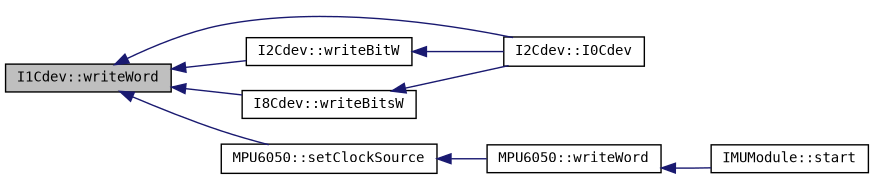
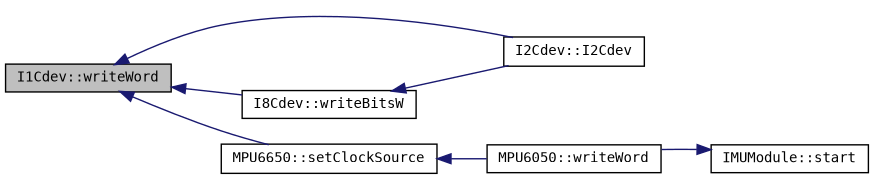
node "I2Cdev::writeBitW": removed
node "I2Cdev::I0Cdev": label "I2Cdev::I0Cdev" -> "I2Cdev::I2Cdev"
node "MPU6050::setClockSource": label "MPU6050::setClockSource" -> "MPU6650::setClockSource"
edge "IMUModule::start" -> "MPU6050::writeWord": reversed
